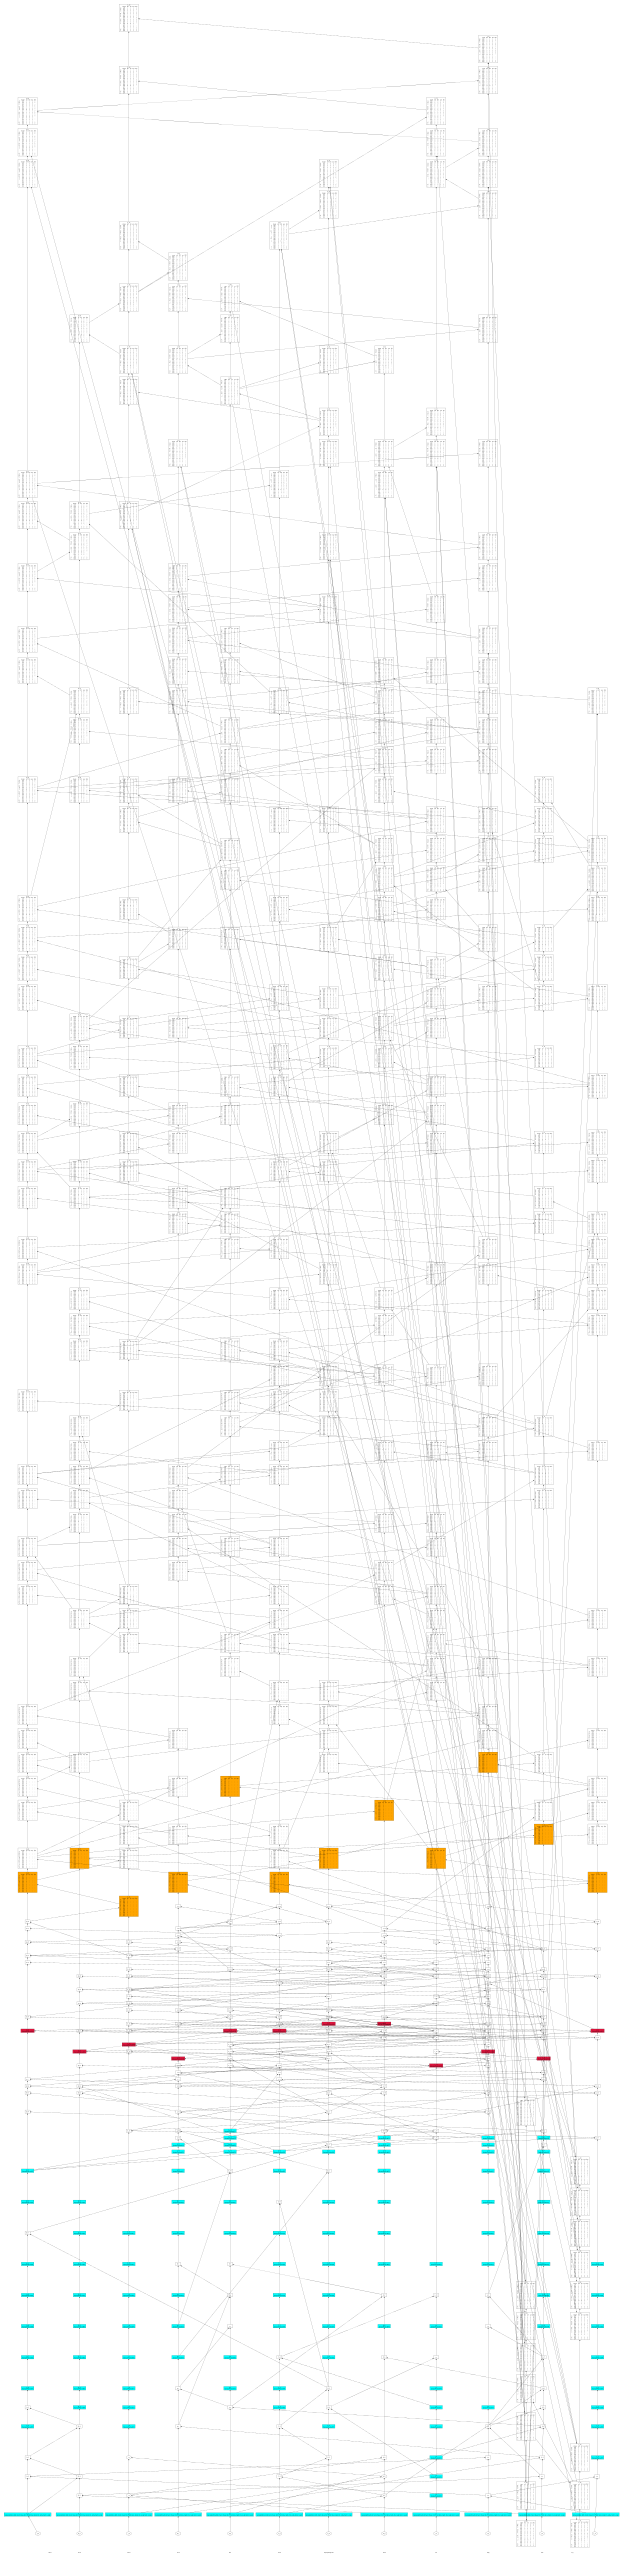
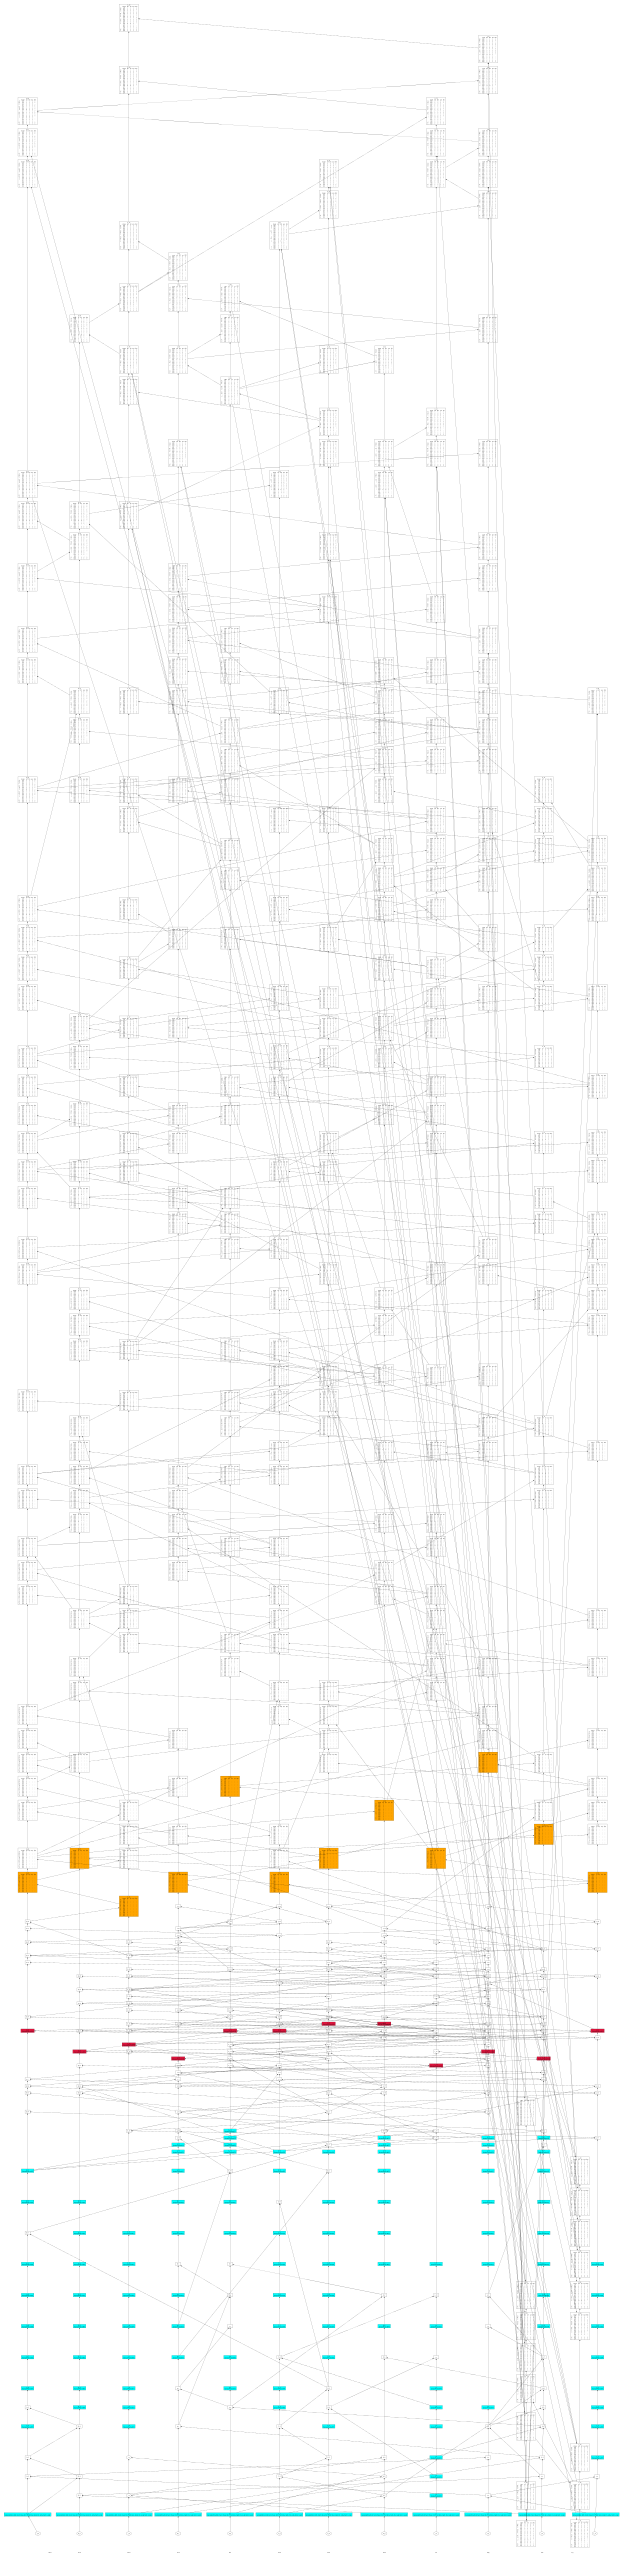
node "OpaquePayload": label "OpaquePayload" -> "Gina"
